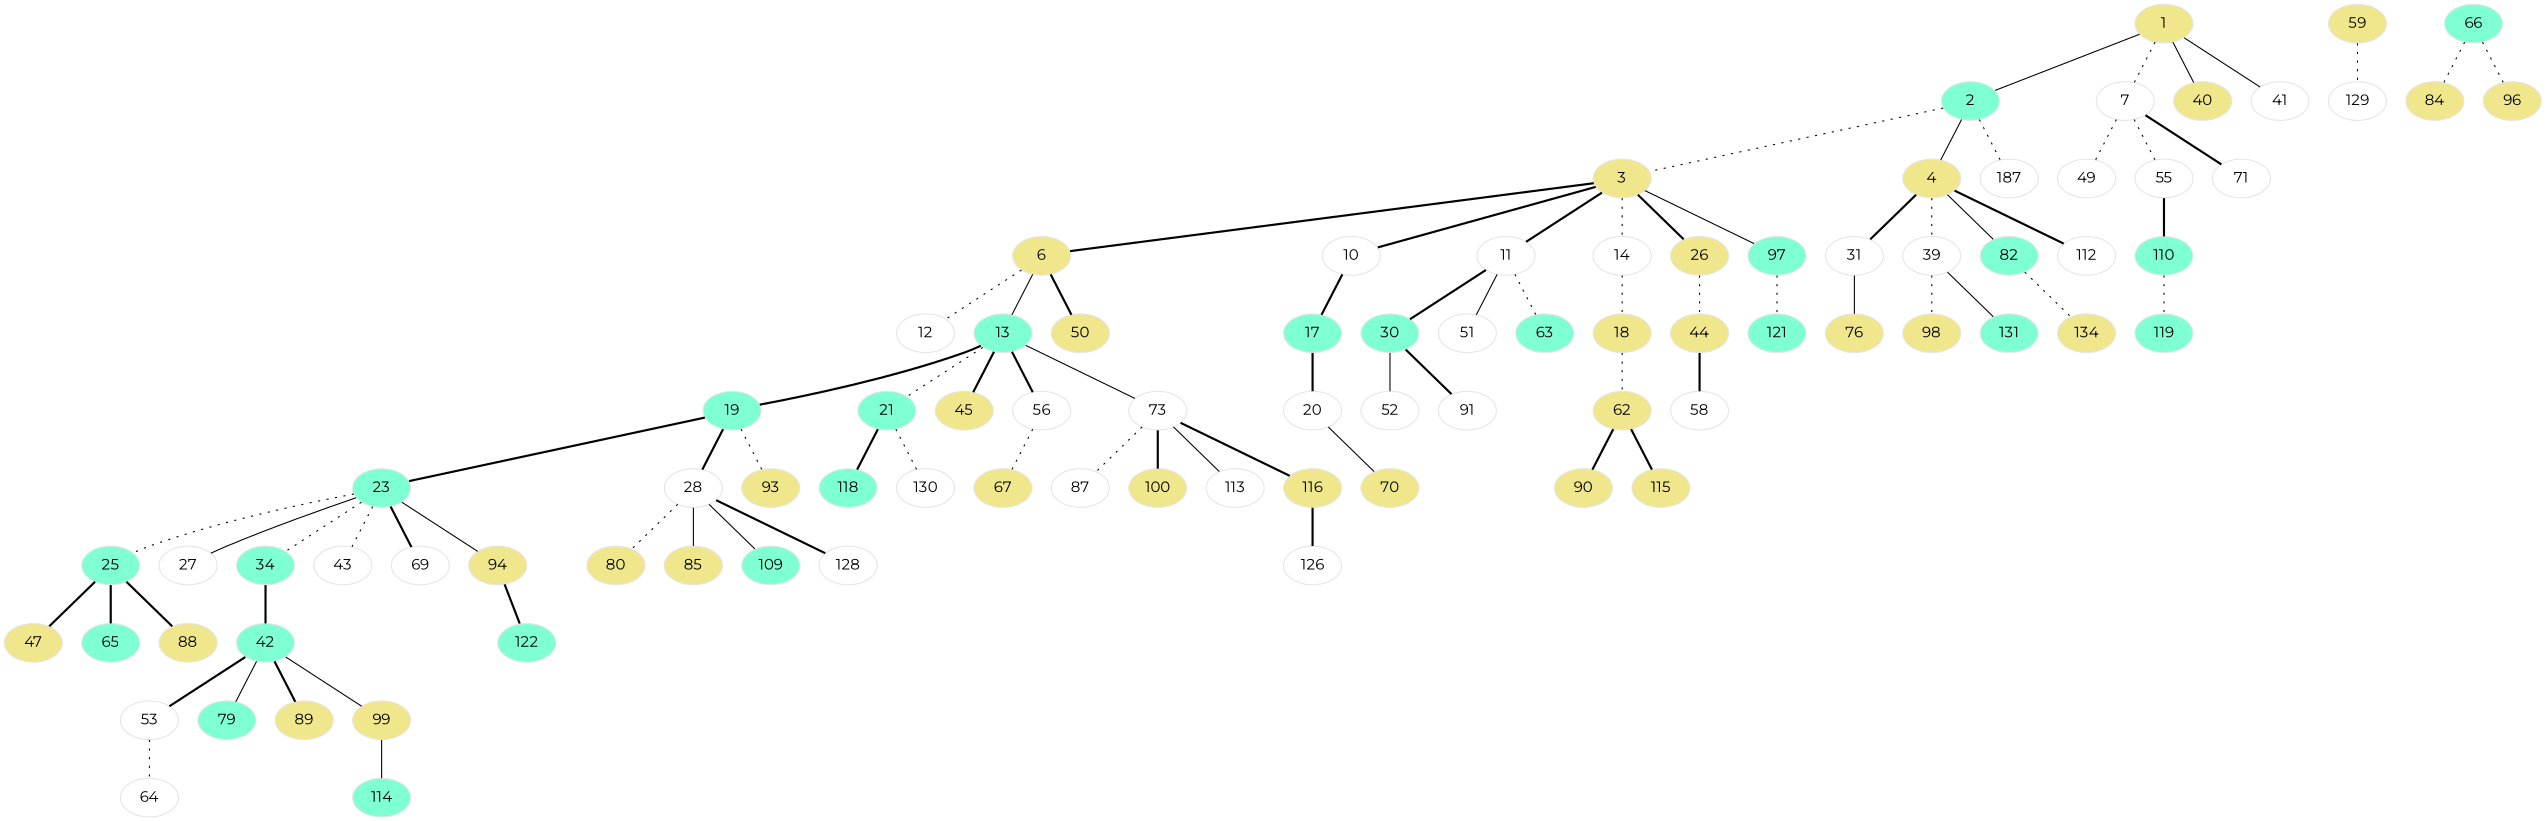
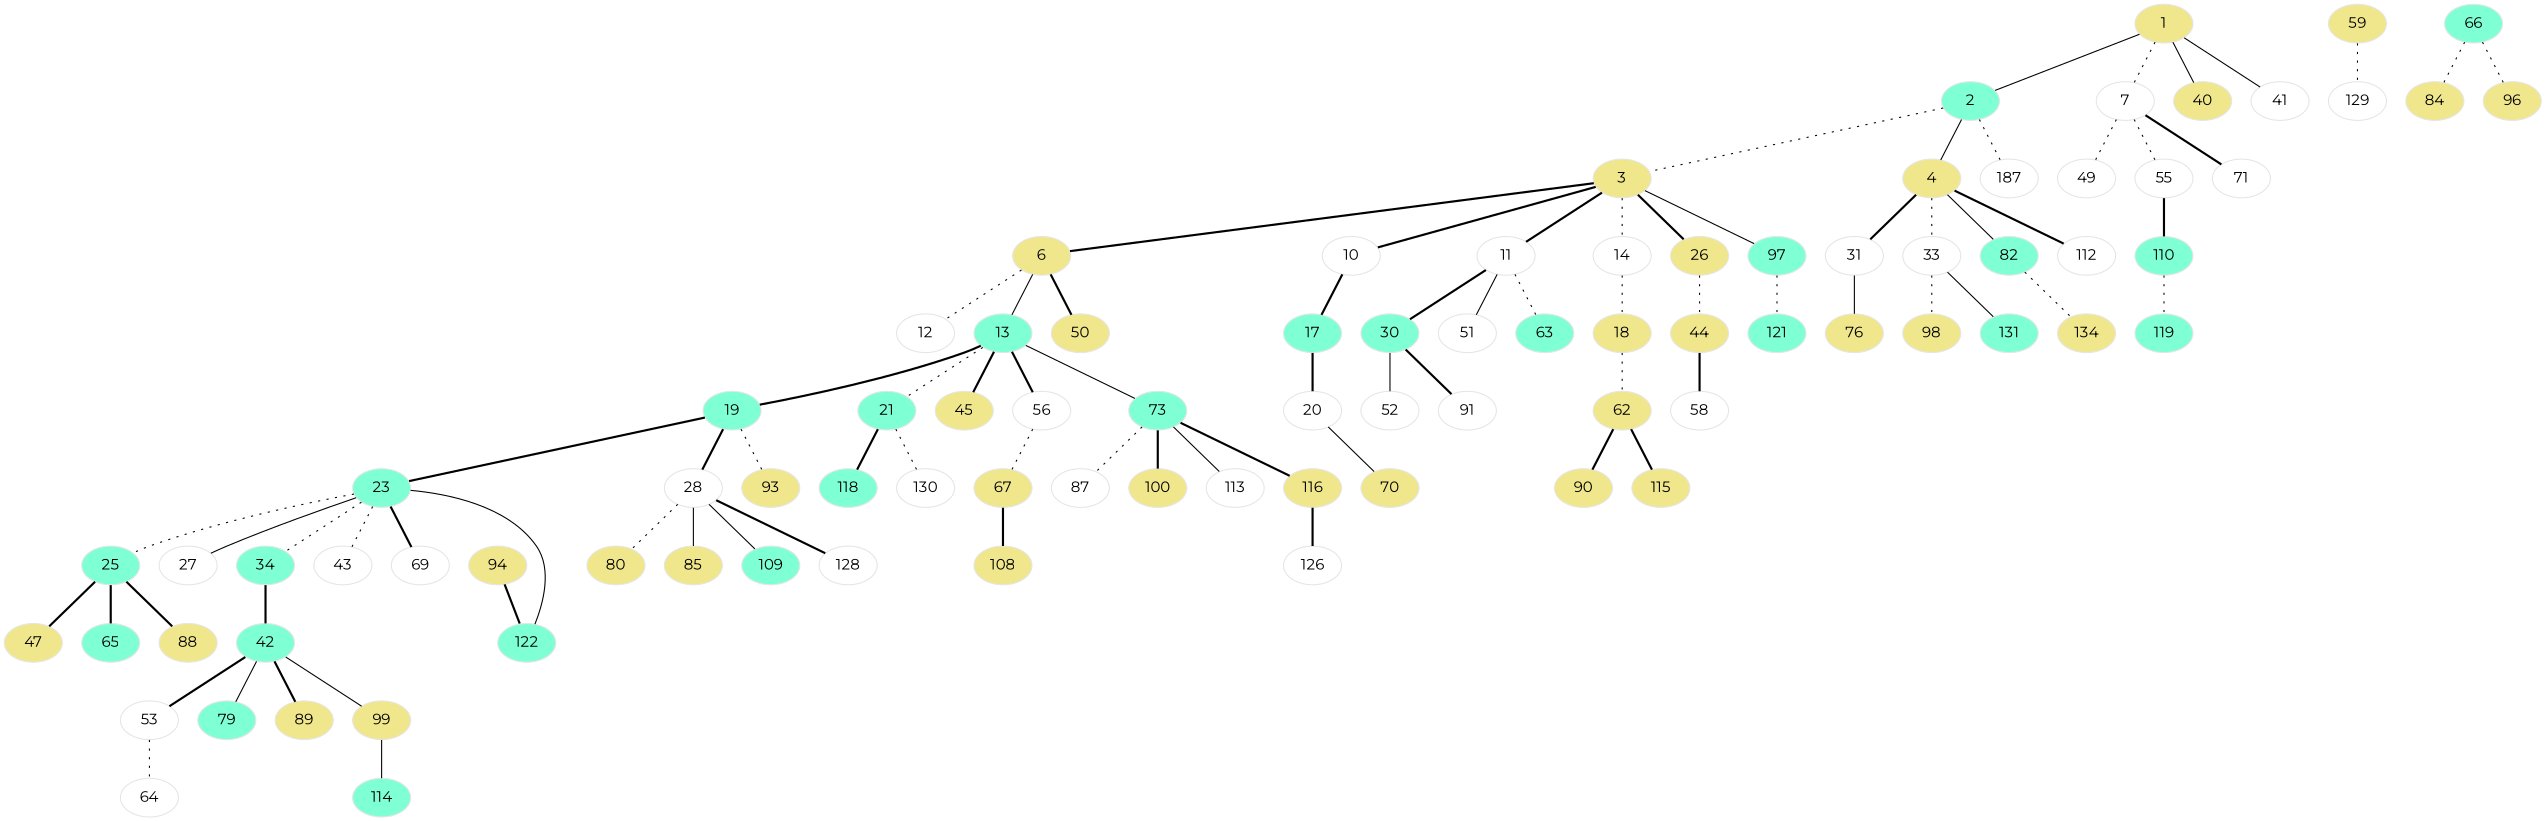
node "39": label "39" -> "33"
node "73": fillcolor white -> aquamarine
edge "23" -- "94": now "23" -- "122"
node "108": added
